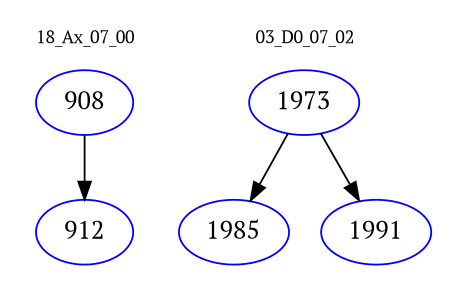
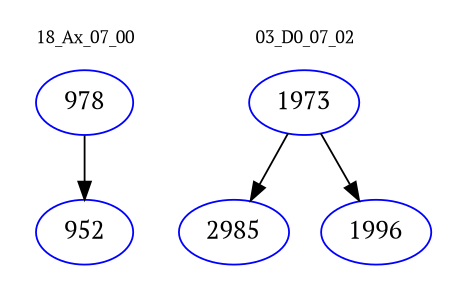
node "908": label "908" -> "978"
node "912": label "912" -> "952"
node "1985": label "1985" -> "2985"
node "1991": label "1991" -> "1996"
